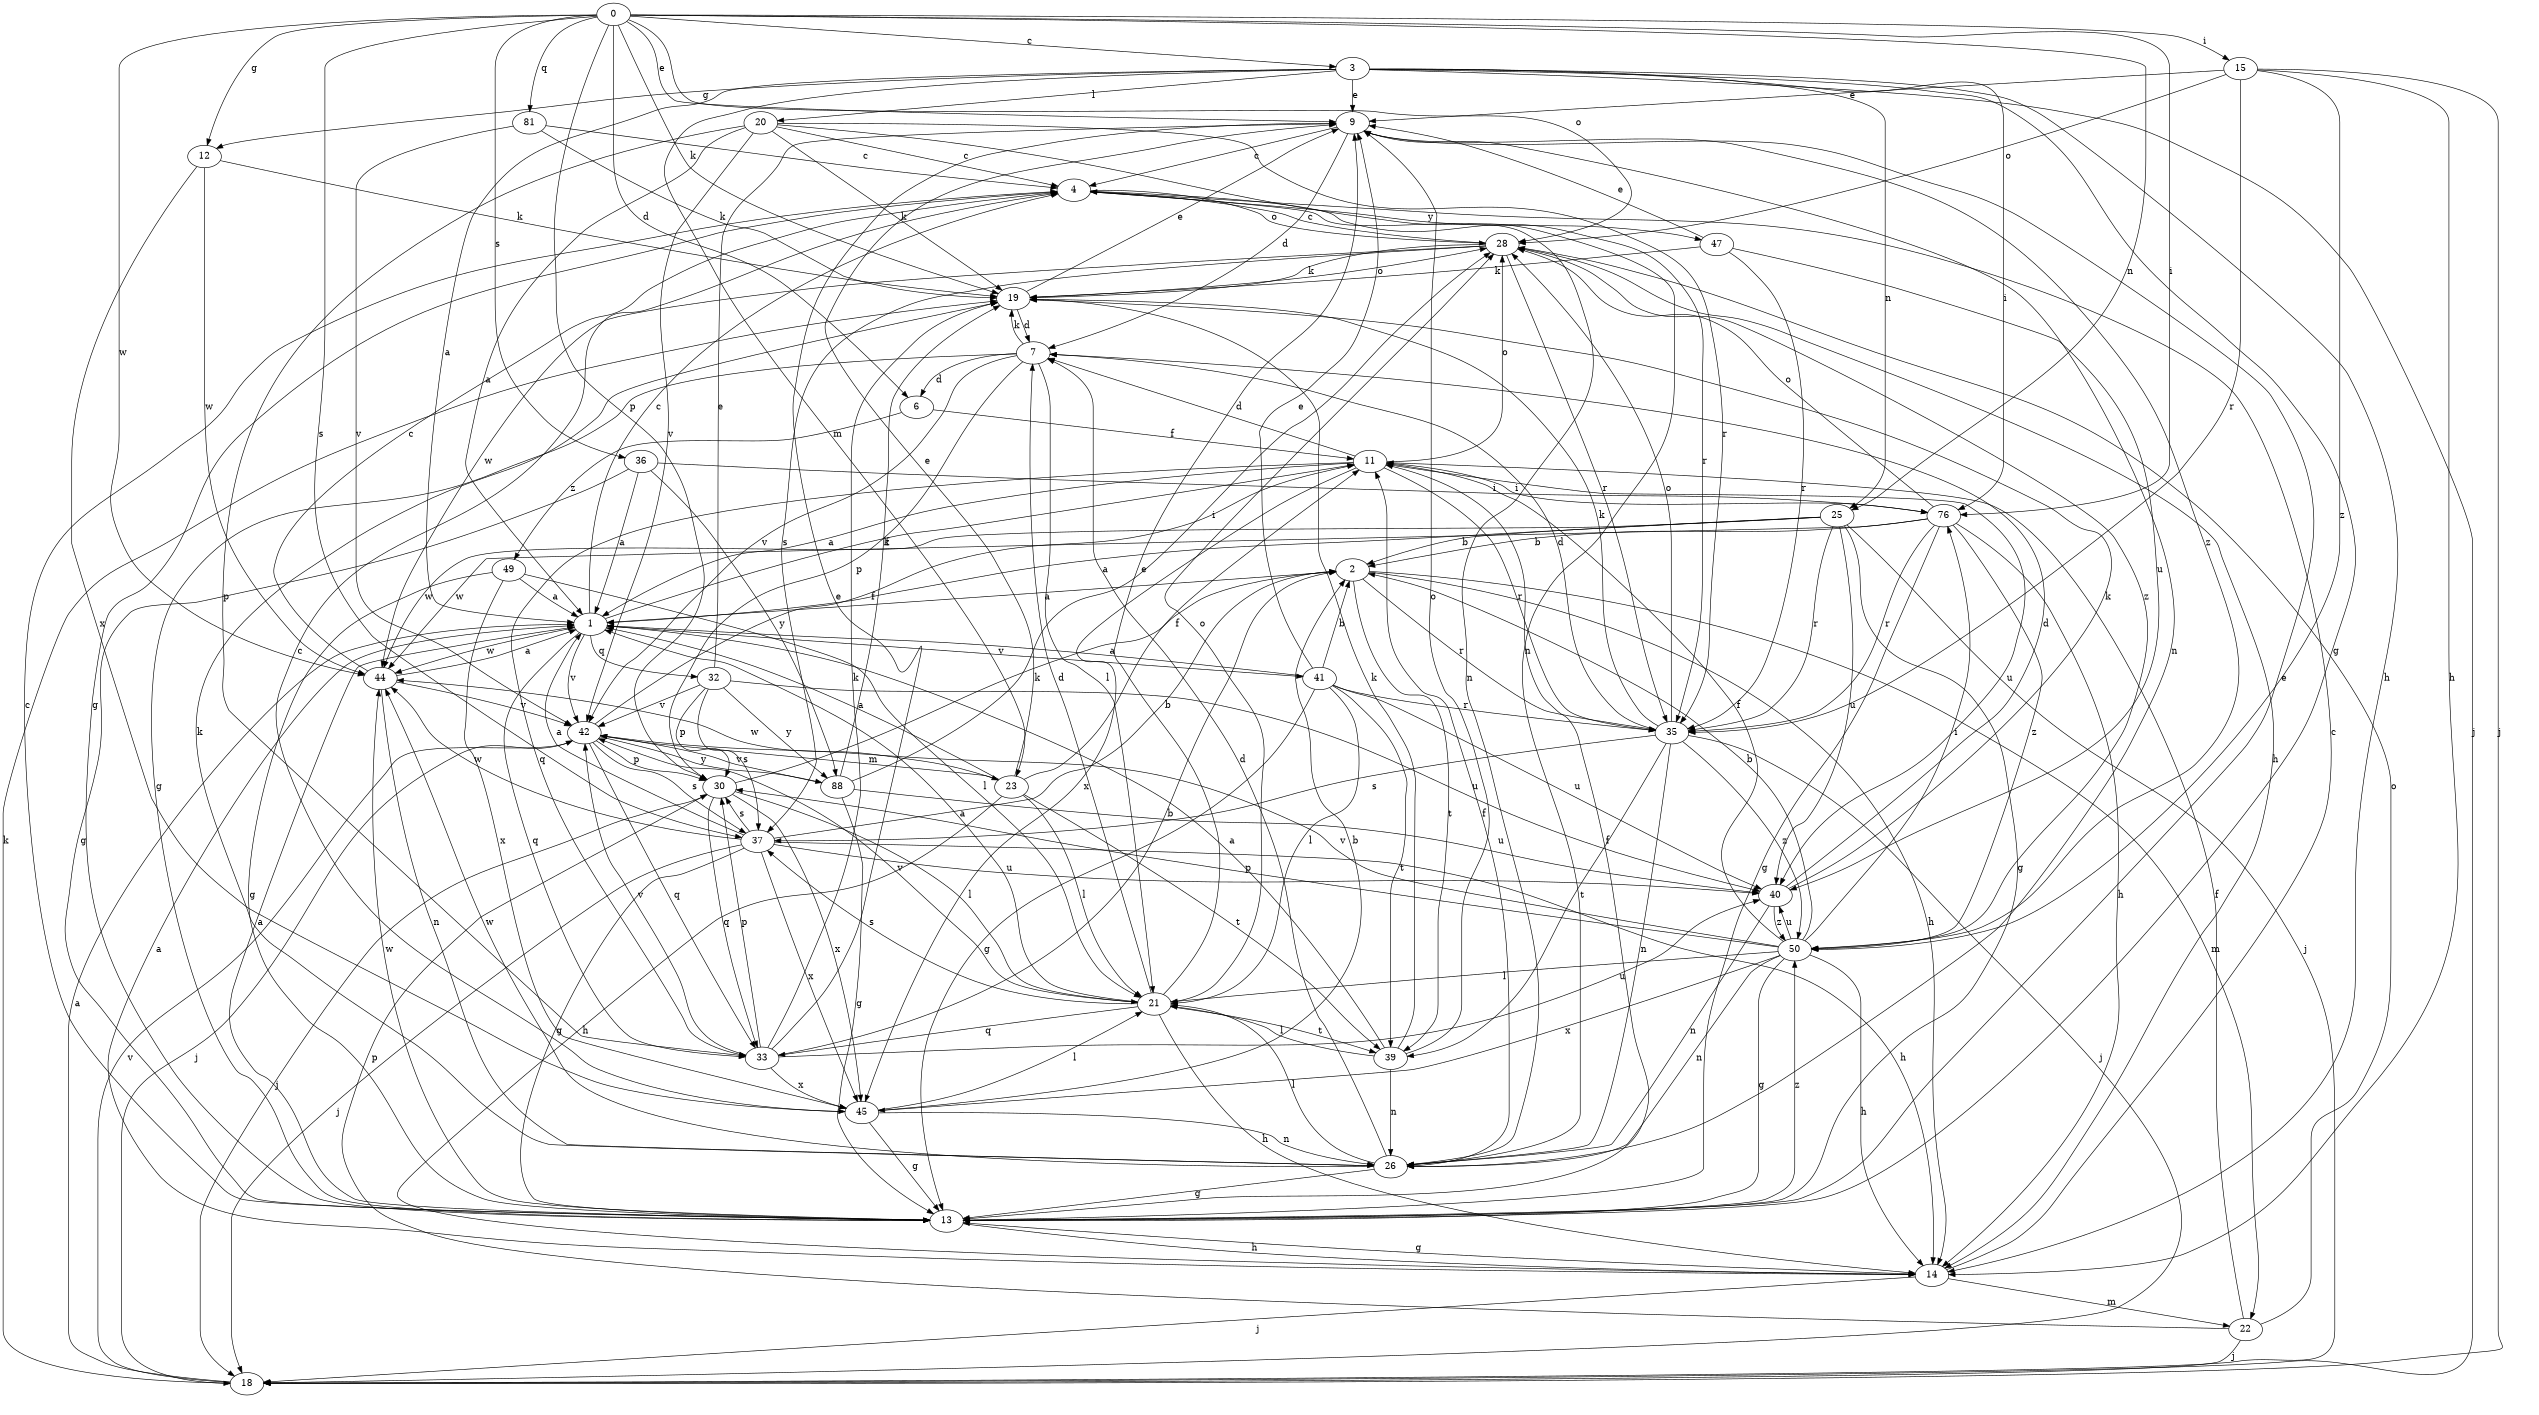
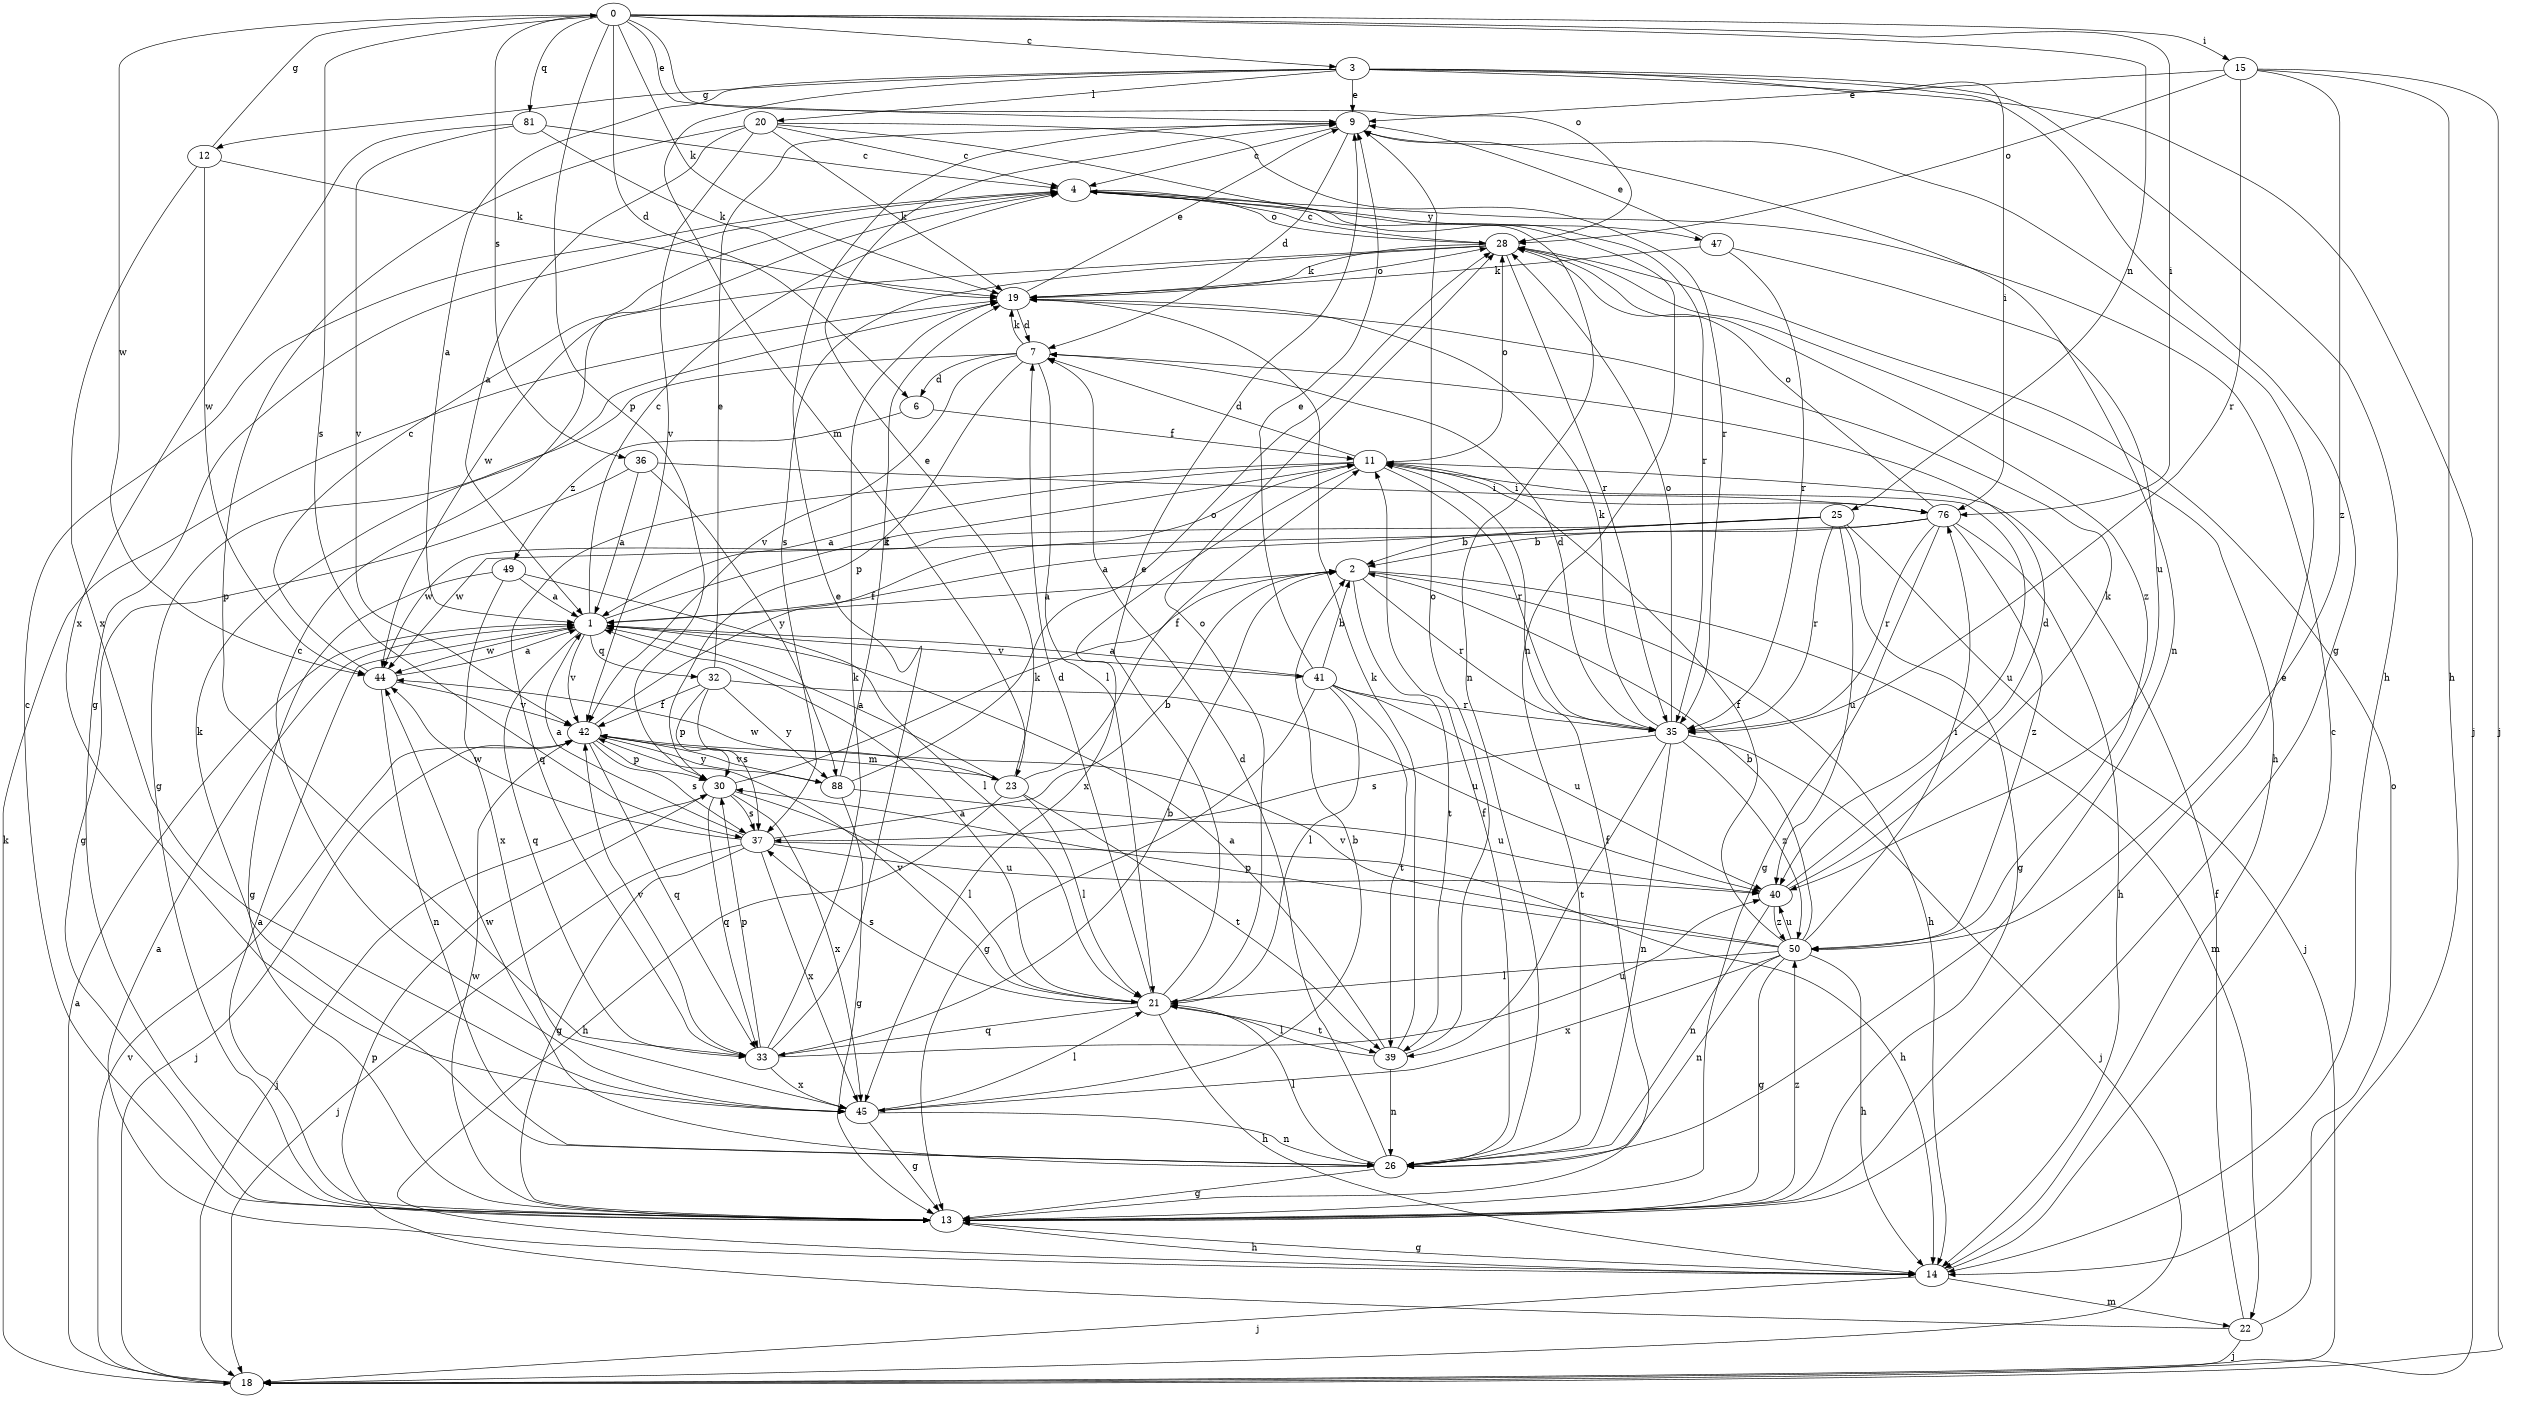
edge "0" -> "12": reversed
edge "3" -> "25": removed, label "n"
edge "9" -> "50": removed, label "z"
edge "88" -> "28": label "i" -> "o"
edge "32" -> "42": label "v" -> "f"
edge "81" -> "45": added, label "x"
edge "37" -> "30": reversed
edge "13" -> "44": now "13" -> "42"
